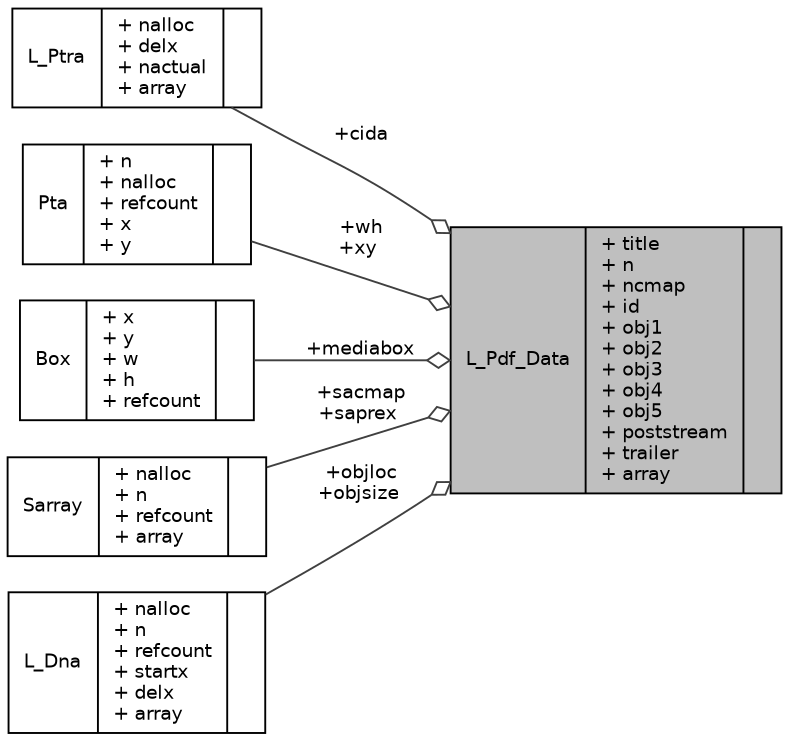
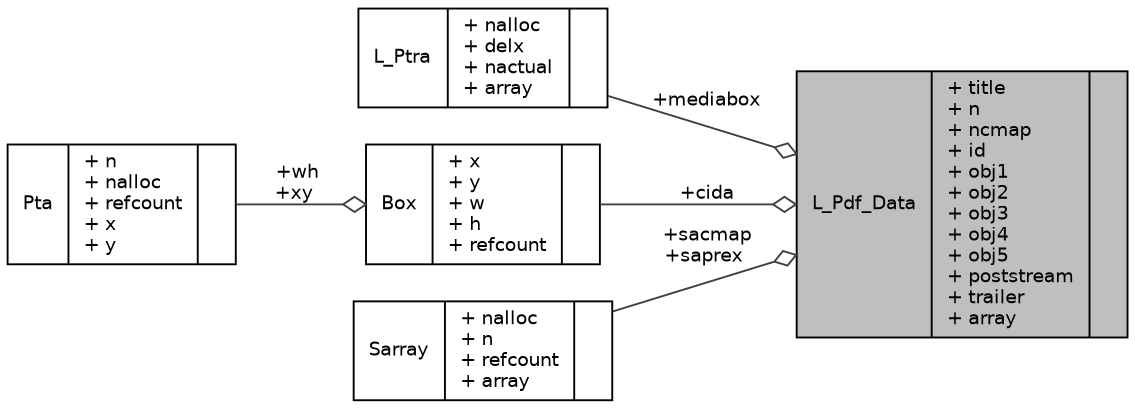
edge "L_Ptra" -> "L_Pdf_Data": label " +cida" -> " +mediabox"
edge "Pta" -> "L_Pdf_Data": now "Pta" -> "Box"
edge "Box" -> "L_Pdf_Data": label " +mediabox" -> " +cida"
node "L_Dna": removed
